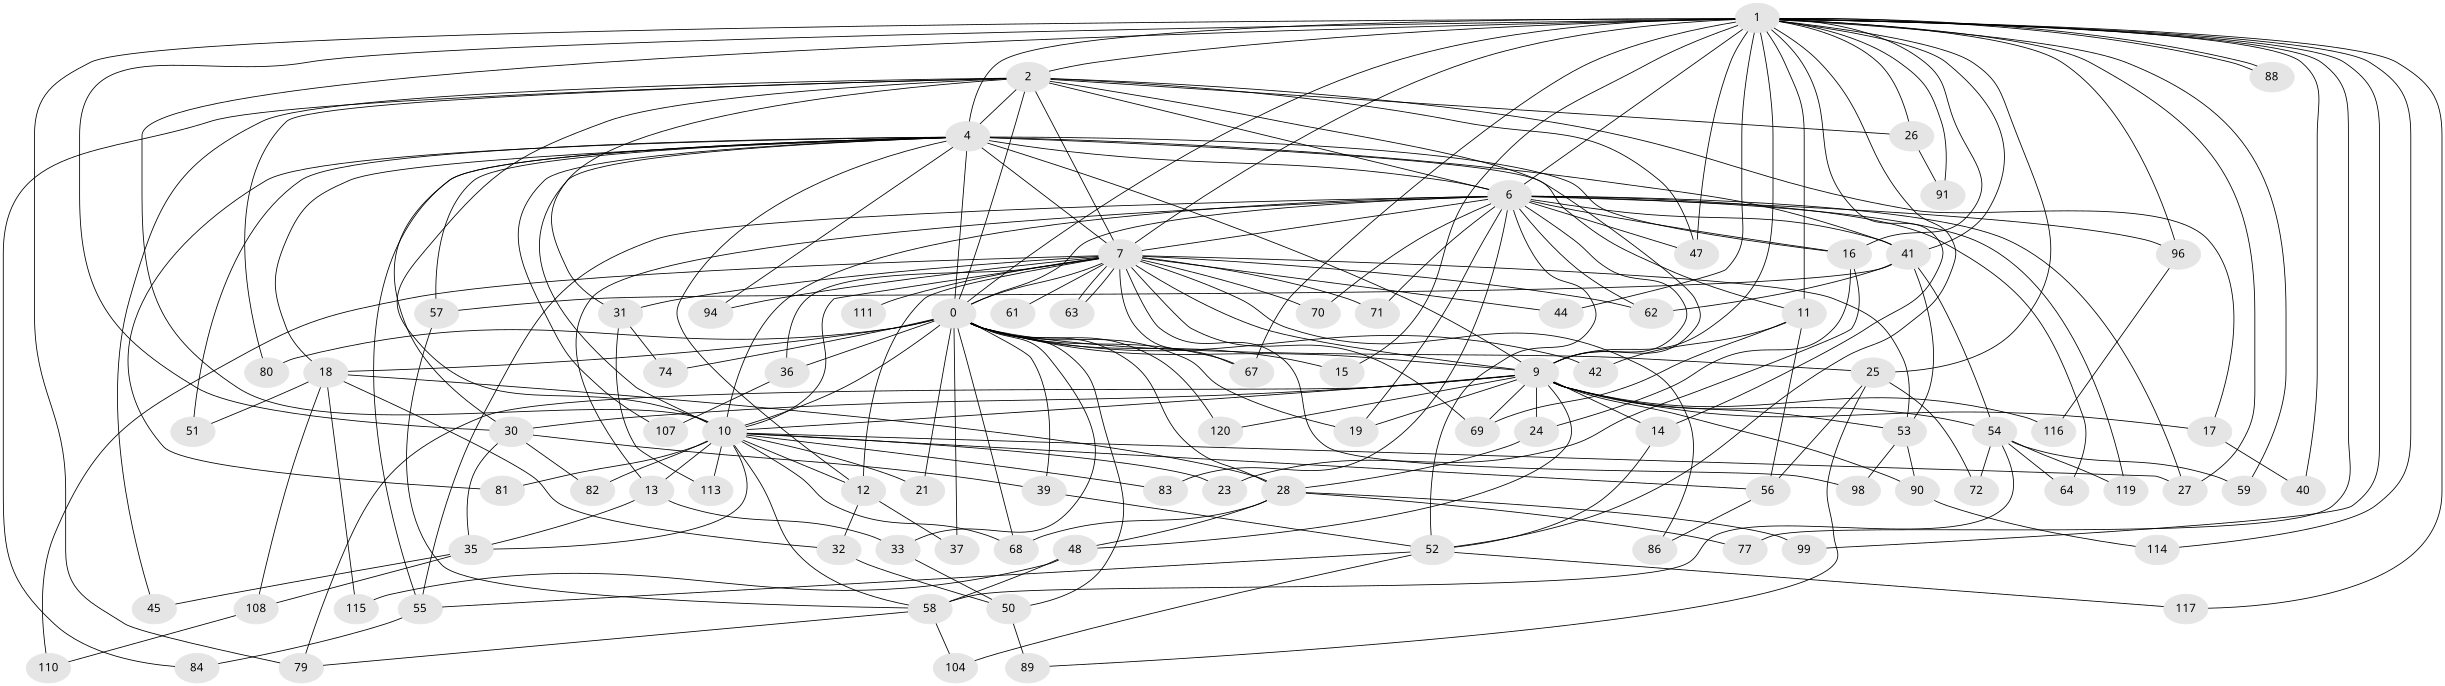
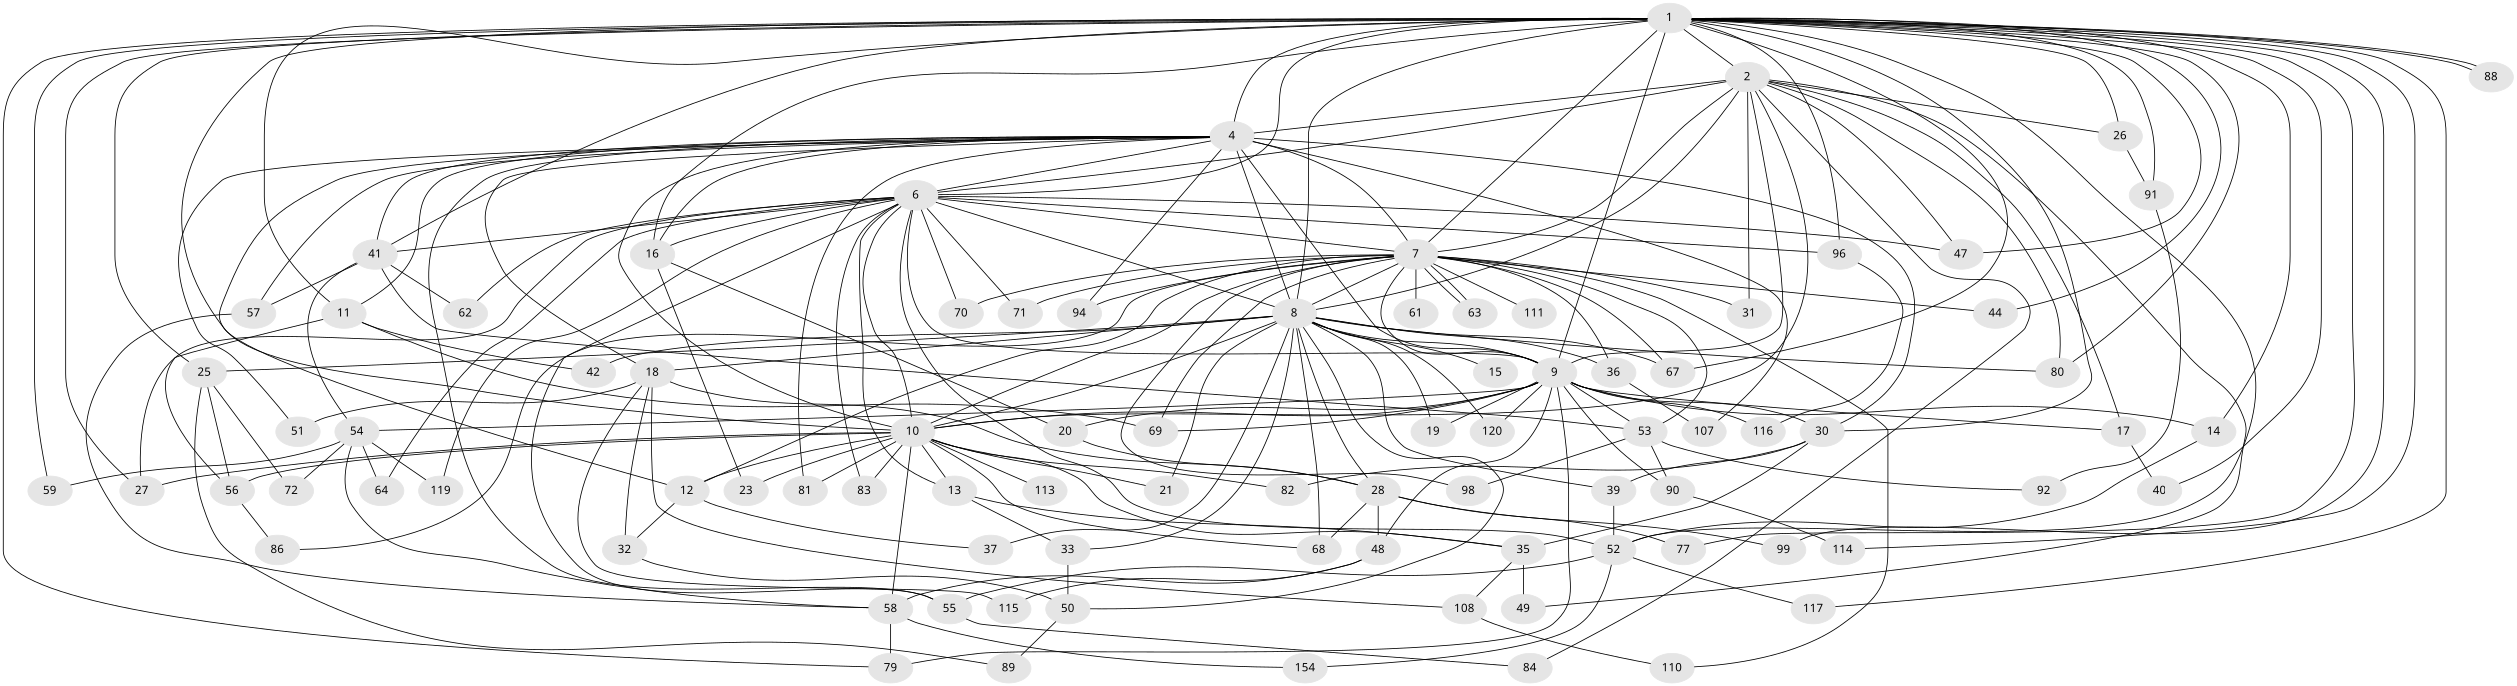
edge "1" -- "15": now "1" -- "80"
edge "7" -- "62": removed
node "0": label "0" -> "8"
edge "6" -- "19": removed
node "74": removed
edge "31" -- "113": removed
node "24": label "24" -> "20"
node "92": added
node "45": label "45" -> "49"
node "104": label "104" -> "154"
